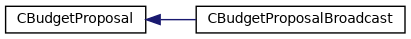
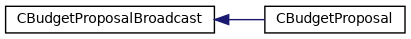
edge "CBudgetProposalBroadcast" -> "CBudgetProposal": reversed
